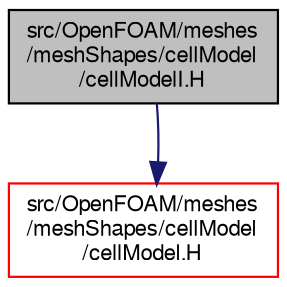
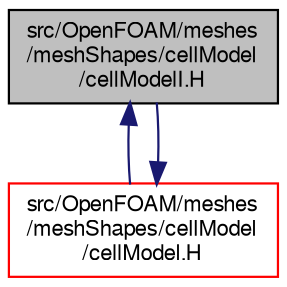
edge "src/OpenFOAM/meshes /meshShapes/cellModel /cellModel.H" -> "src/OpenFOAM/meshes /meshShapes/cellModel /cellModelI.H": added
